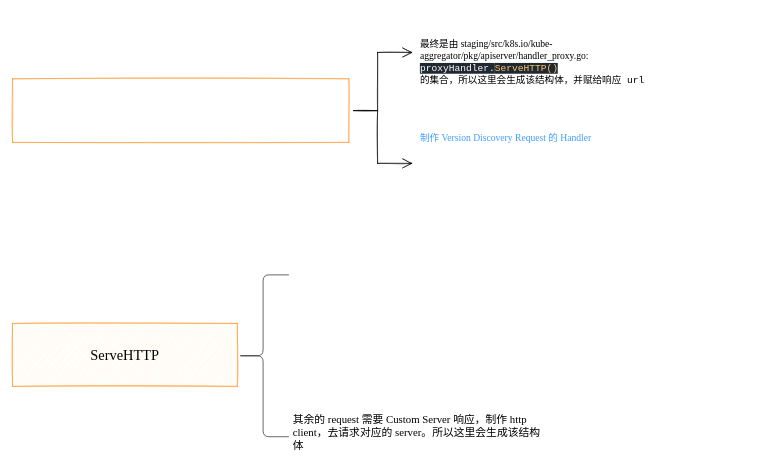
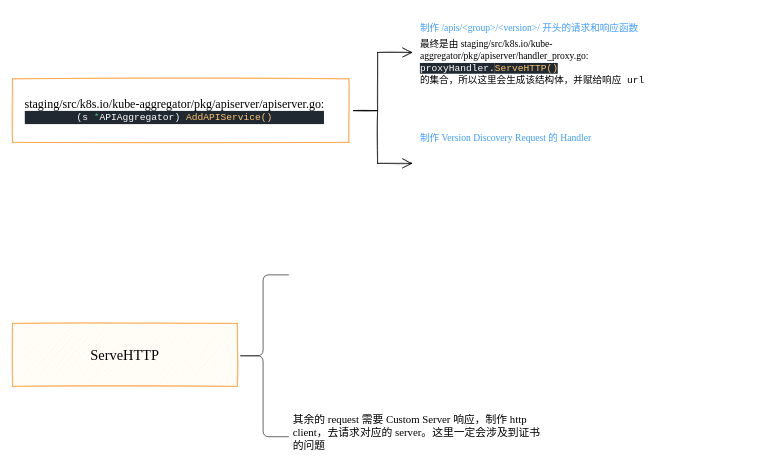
node "制作 /apis/<group>/<version>/ 开头的请求和响应函数": added
node "staging/src/k8s.io/kube-aggregator/pkg/apiserver/apiserver.go: (s *APIAggregator) AddAPIService()": added
node "其余的 request 需要 Custom Server 响应，制作 http client，去请求对应的 server。所以这里会生成该结构体": label "其余的 request 需要 Custom Server 响应，制作 http client，去请求对应的 server。所以这里会生成该结构体" -> "其余的 request 需要 Custom Server 响应，制作 http client，去请求对应的 server。这里一定会涉及到证书的问题"
